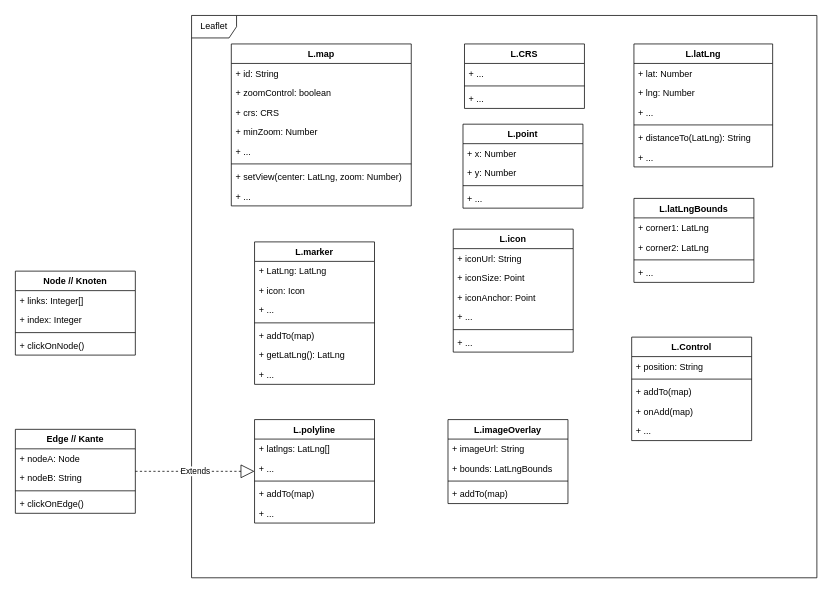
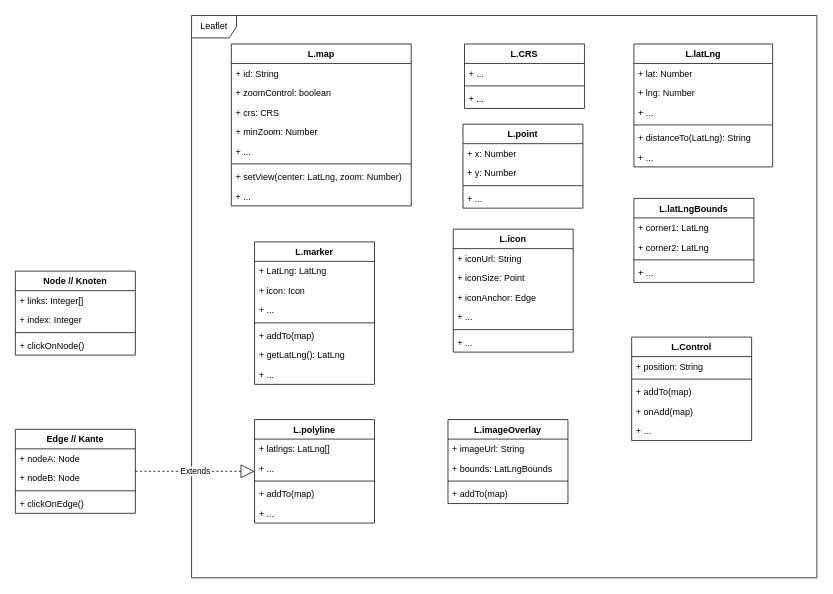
node "+ iconAnchor: Point": label "+ iconAnchor: Point" -> "+ iconAnchor: Edge"
node "+ nodeB: String": label "+ nodeB: String" -> "+ nodeB: Node"
